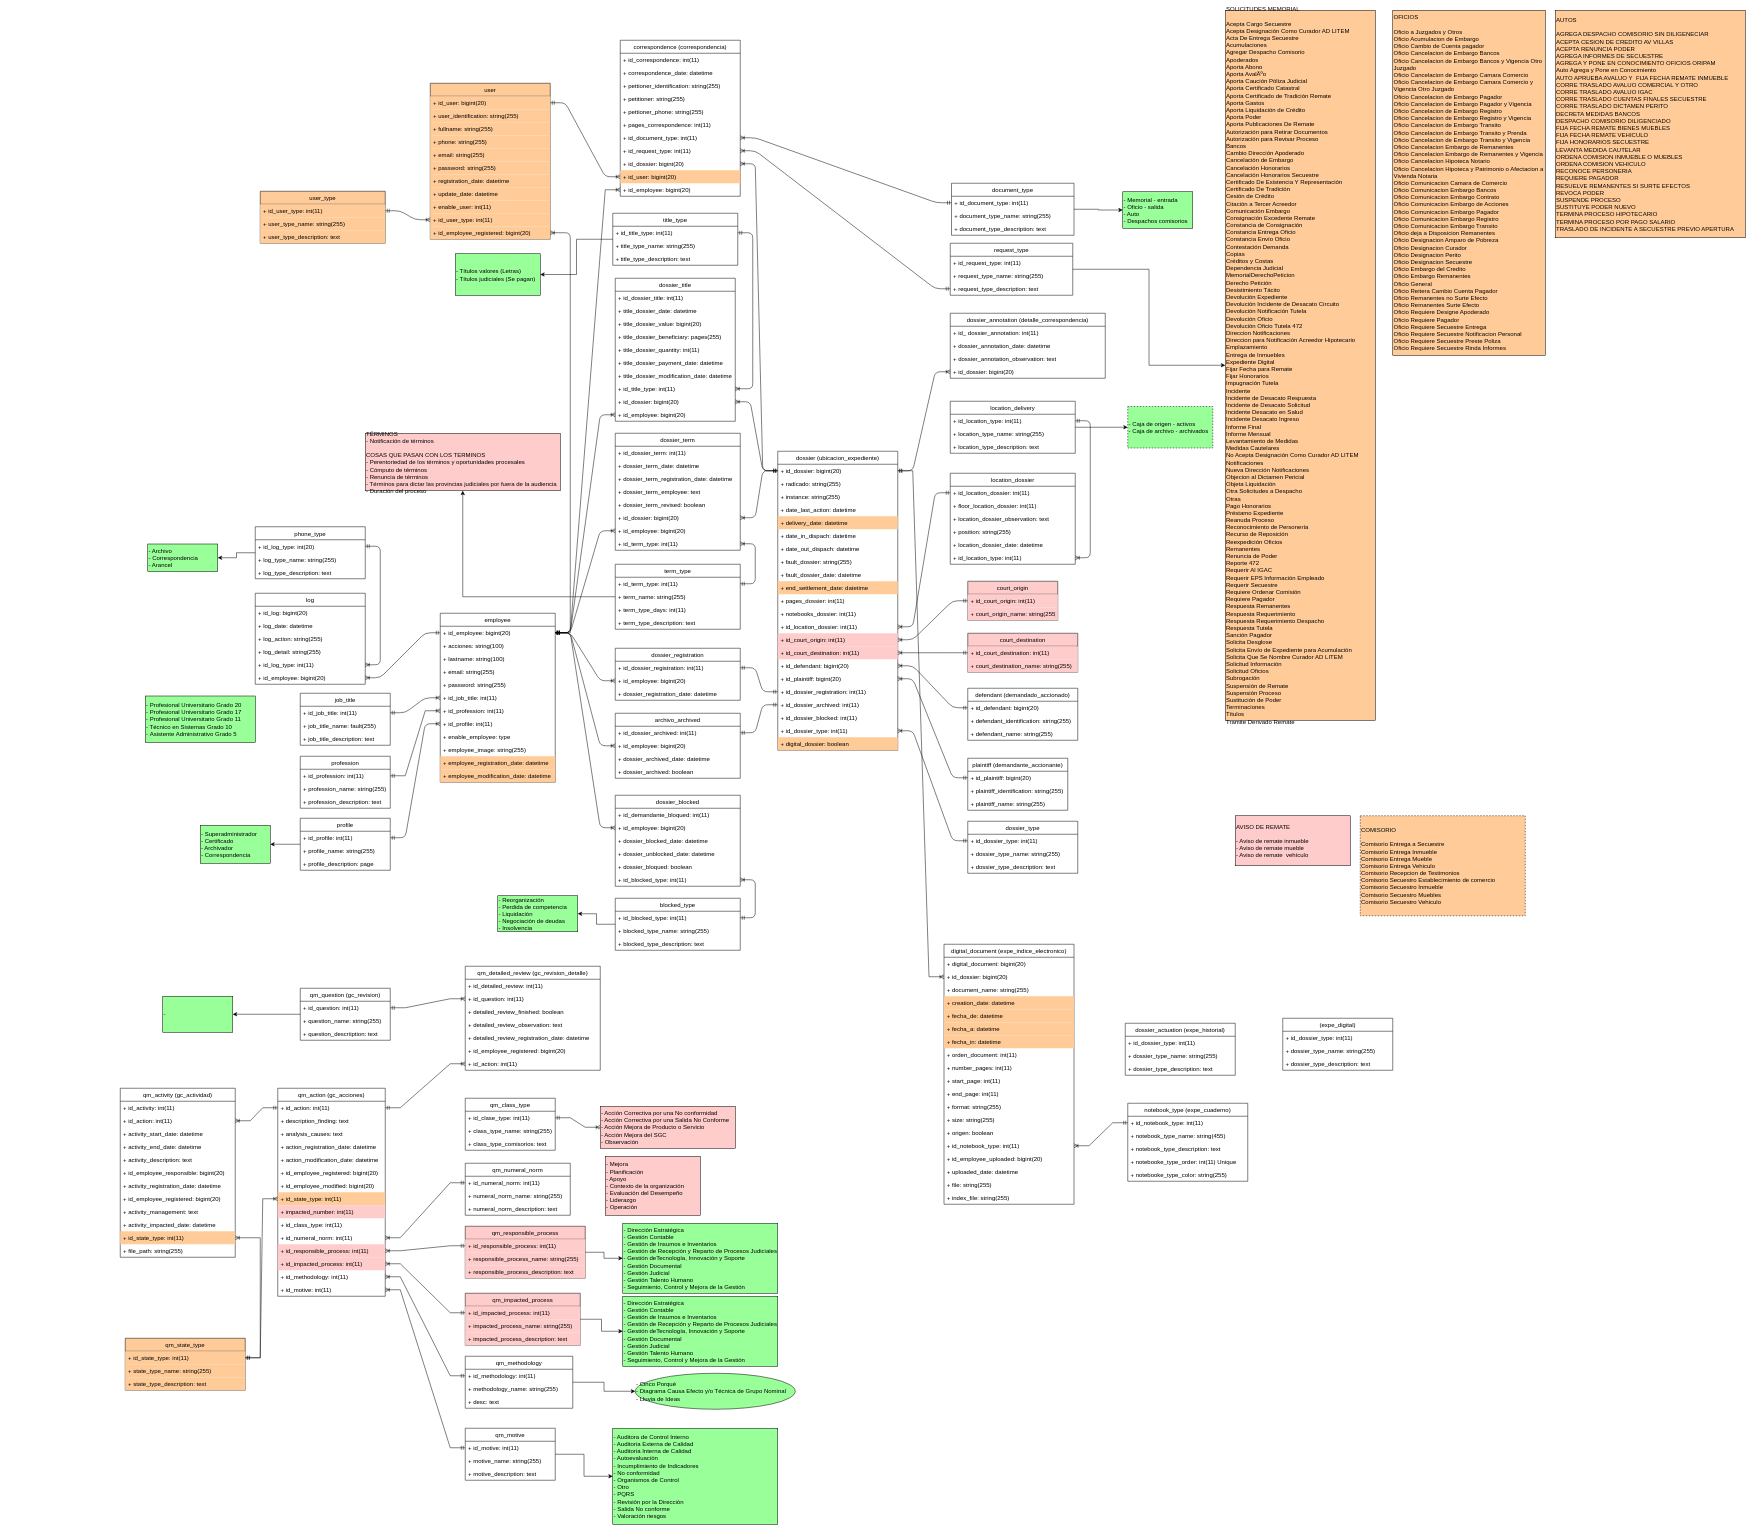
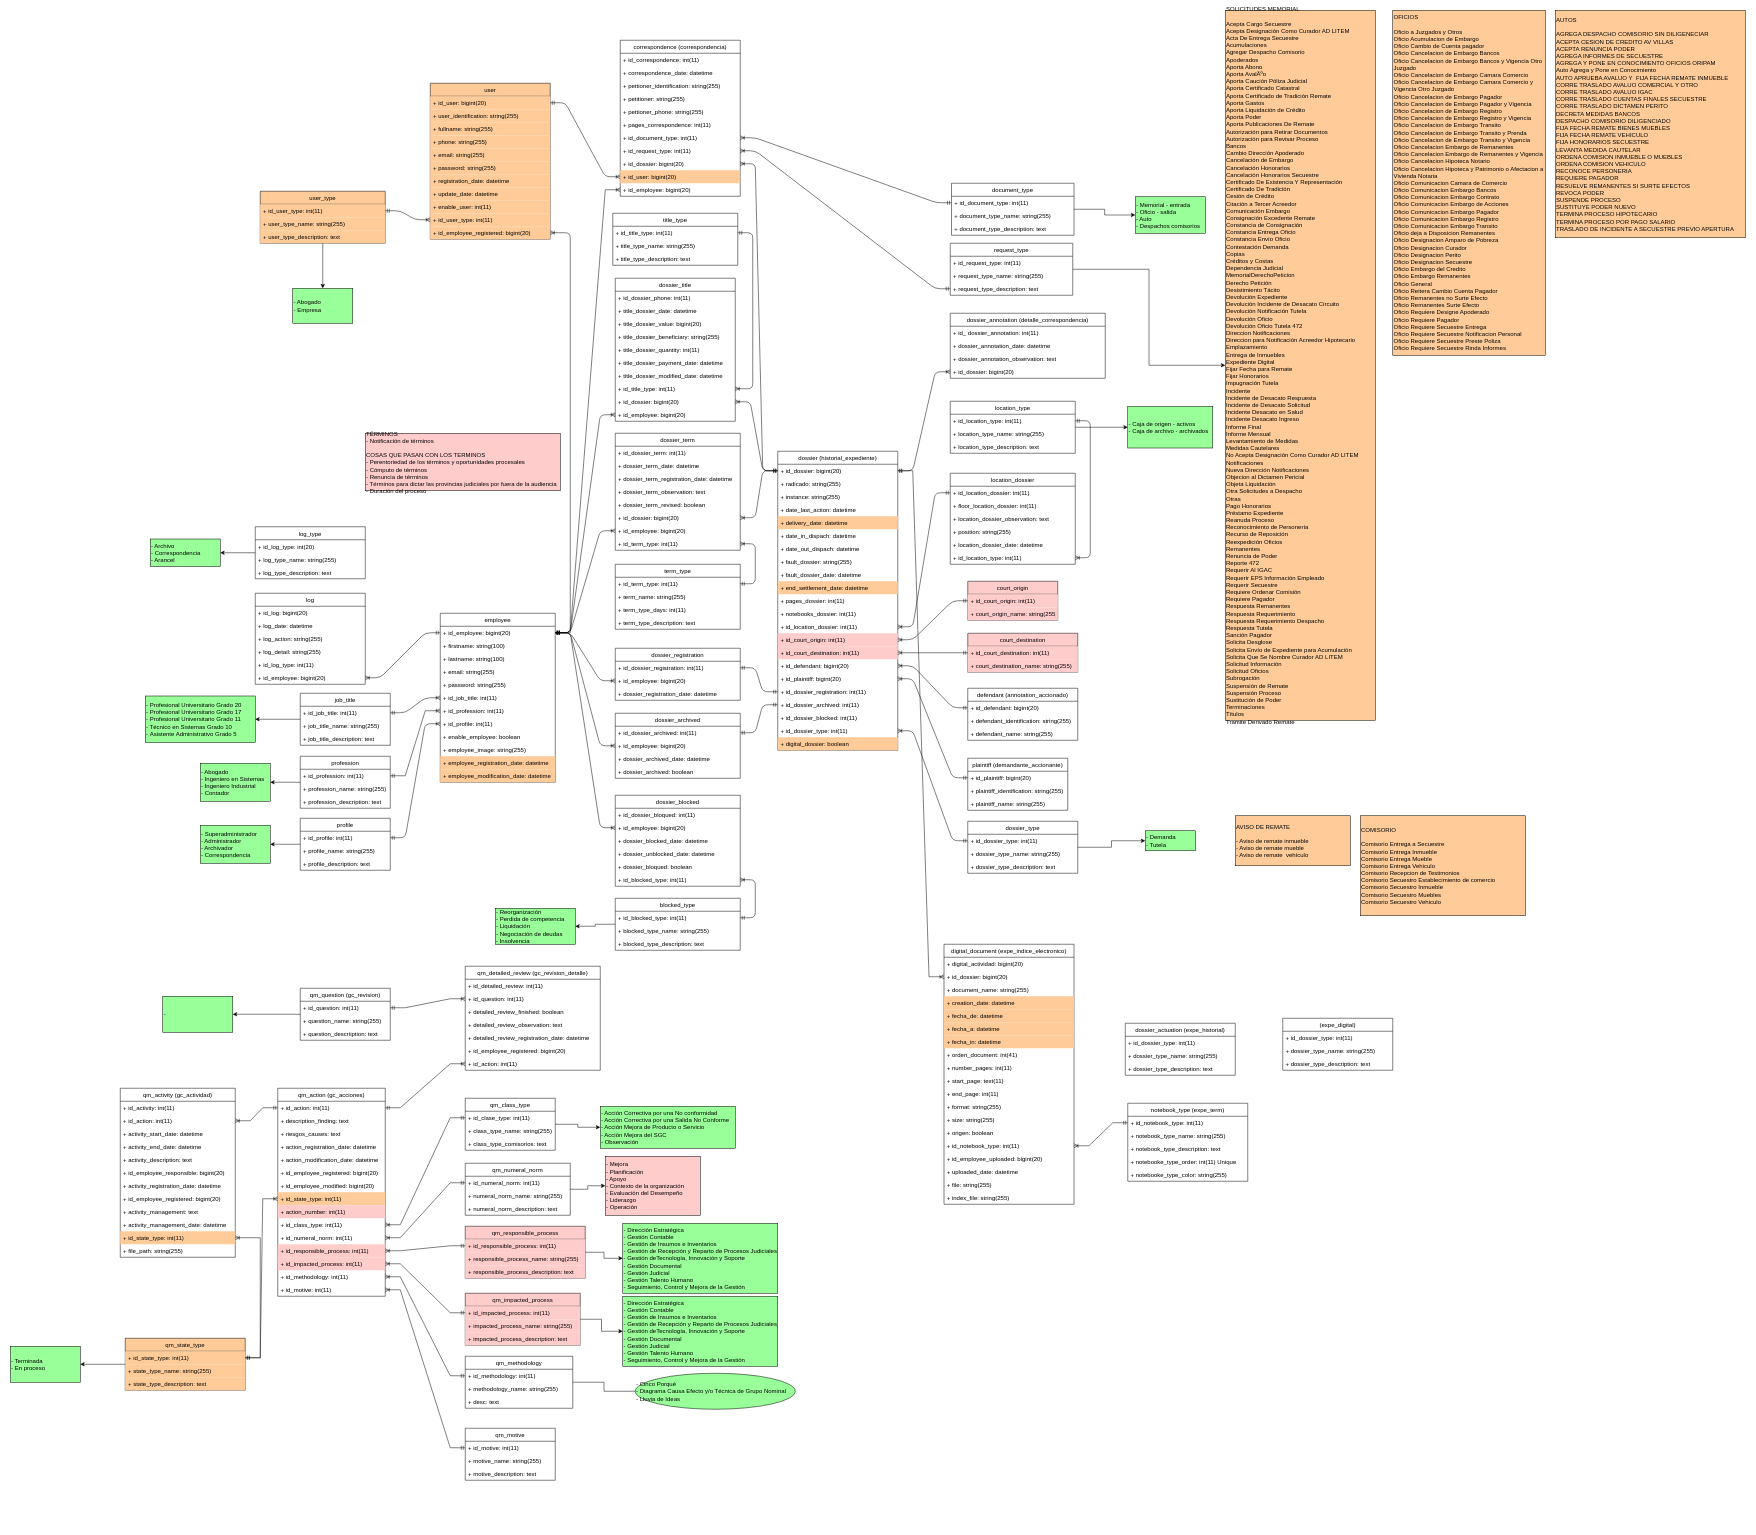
node "- Memorial - entrada - Oficio - salida - Auto - Despachos comisorios": moved (1158, 210) -> (1170, 215)
node "- Títulos valores (Letras) - Títulos judiciales (Se pagan)": removed
edge "title_type" -> "- Títulos valores (Letras) - Títulos judiciales (Se pagan)": removed
edge "user_type" -> "- Abogado - Empresa": added
node "+ id_dossier_title: int(11)": label "+ id_dossier_title: int(11)" -> "+ id_dossier_phone: int(11)"
node "- Abogado - Empresa": added
node "+ title_dossier_beneficiary: pages(255)": label "+ title_dossier_beneficiary: pages(255)" -> "+ title_dossier_beneficiary: string(255)"
node "+ title_dossier_modification_date: datetime": label "+ title_dossier_modification_date: datetime" -> "+ title_dossier_modified_date: datetime"
node "location_delivery": label "location_delivery" -> "location_type"
node "- Caja de origen - activos - Caja de archivo - archivados": style dashed -> solid
node "dossier (ubicacion_expediente)": label "dossier (ubicacion_expediente)" -> "dossier (historial_expediente)"
node "+ dossier_term_employee: text": label "+ dossier_term_employee: text" -> "+ dossier_term_observation: text"
edge "term_type" -> "TÉRMINOS - Notificación de términos COSAS QUE PASAN CON LOS TERMINOS - Perentoriedad de los términos y oportunidades procesales - Cómputo de términos - Renuncia de términos - Términos para dictar las provincias judiciales por fuera de la audiencia - Duración del proceso": removed
node "phone_type": label "phone_type" -> "log_type"
node "- Archivo - Correspondencia - Arancel": moved (183, 558) -> (185, 553)
node "+ acciones: string(100)": label "+ acciones: string(100)" -> "+ firstname: string(100)"
edge "+ id_log_type: int(20)" -- "+ id_log_type: int(11)": removed
node "defendant (demandado_accionado)": label "defendant (demandado_accionado)" -> "defendant (annotation_accionado)"
edge "job_title" -> "- Profesional Universitario Grado 20 - Profesional Universitario Grado 17 - Profesional Universitario Grado 11 - Técnico en Sistemas Grado 10 - Asistente Administrativo Grado 5": added
node "archivo_archived": label "archivo_archived" -> "dossier_archived"
node "+ job_title_name: fault(255)": label "+ job_title_name: fault(255)" -> "+ job_title_name: string(255)"
node "+ enable_employee: type": label "+ enable_employee: type" -> "+ enable_employee: boolean"
node "- Abogado - Ingeniero en Sistemas - Ingeniero Industrial - Contador": added
edge "profession" -> "- Abogado - Ingeniero en Sistemas - Ingeniero Industrial - Contador": added
node "+ id_demandante_bloqued: int(11)": label "+ id_demandante_bloqued: int(11)" -> "+ id_dossier_bloqued: int(11)"
node "- Demanda - Tutela": added
node "AVISO DE REMATE - Aviso de remate inmueble - Aviso de remate mueble - Aviso de remate vehículo": fillcolor #ffcccc -> #ffcc99
node "- Superadministrador - Certificado - Archivador - Correspondencia": label "- Superadministrador - Certificado - Archivador - Correspondencia" -> "- Superadministrador - Administrador - Archivador - Correspondencia"
edge "dossier_type" -> "- Demanda - Tutela": added
node "+ profile_description: page": label "+ profile_description: page" -> "+ profile_description: text"
node "COMISORIO Comisorio Entrega a Secuestre Comisorio Entrega Inmueble Comisorio Entrega Mueble Comisorio Entrega Vehiculo Comisorio Recepcion de Testimonios Comisorio Secuestro Establecimiento de comercio Comisorio Secuestro Inmueble Comisorio Secuestro Muebles Comisorio Secuestro Vehiculo": style dashed -> solid
node "- Reorganización - Perdida de competencia - Liquidación - Negociación de deudas - Insolvencia": moved (538, 914) -> (535, 926)
node "+ digital_document: bigint(20)": label "+ digital_document: bigint(20)" -> "+ digital_actividad: bigint(20)"
node "+ orden_document: int(11)": label "+ orden_document: int(11)" -> "+ orden_document: int(41)"
node "+ start_page: int(11)": label "+ start_page: int(11)" -> "+ start_page: text(11)"
node "notebook_type (expe_cuaderno)": label "notebook_type (expe_cuaderno)" -> "notebook_type (expe_term)"
edge "+ id_clase_type: int(11)" -- "- Acción Correctiva por una No conformidad - Acción Correctiva por una Salida No Conforme - Acción Mejora de Producto o Servicio - Acción Mejora del SGC - Observación": now "+ id_clase_type: int(11)" -- "+ id_class_type: int(11)"
edge "qm_class_type" -> "- Acción Correctiva por una No conformidad - Acción Correctiva por una Salida No Conforme - Acción Mejora de Producto o Servicio - Acción Mejora del SGC - Observación": added
node "- Acción Correctiva por una No conformidad - Acción Correctiva por una Salida No Conforme - Acción Mejora de Producto o Servicio - Acción Mejora del SGC - Observación": fillcolor #ffcccc -> #99ff99
node "+ analysis_causes: text": label "+ analysis_causes: text" -> "+ riesgos_causes: text"
node "+ notebook_type_name: string(455)": label "+ notebook_type_name: string(455)" -> "+ notebook_type_name: string(255)"
edge "qm_numeral_norm" -> "- Mejora - Planificación - Apoyo - Contexto de la organización - Evaluación del Desempeño - Liderazgo - Operación": added
node "+ impacted_number: int(11)": label "+ impacted_number: int(11)" -> "+ action_number: int(11)"
node "+ activity_impacted_date: datetime": label "+ activity_impacted_date: datetime" -> "+ activity_management_date: datetime"
node "- Terminada - En proceso": added
edge "qm_state_type" -> "- Terminada - En proceso": added
edge "qm_methodology" -> "- Cinco Porqué - Diagrama Causa Efecto y/o Técnica de Grupo Nominal - Lluvia de Ideas": arrowhead classic -> none
edge "qm_motive" -> "- Auditora de Control Interno - Auditoria Externa de Calidad - Auditoria Interna de Calidad - Autoevaluación - Incumplimiento de Indicadores - No conformidad - Organismos de Control - Otro - PQRS - Revisión por la Dirección - Salida No conforme - Valoración riesgos": removed
node "- Auditora de Control Interno - Auditoria Externa de Calidad - Auditoria Interna de Calidad - Autoevaluación - Incumplimiento de Indicadores - No conformidad - Organismos de Control - Otro - PQRS - Revisión por la Dirección - Salida No conforme - Valoración riesgos": removed
